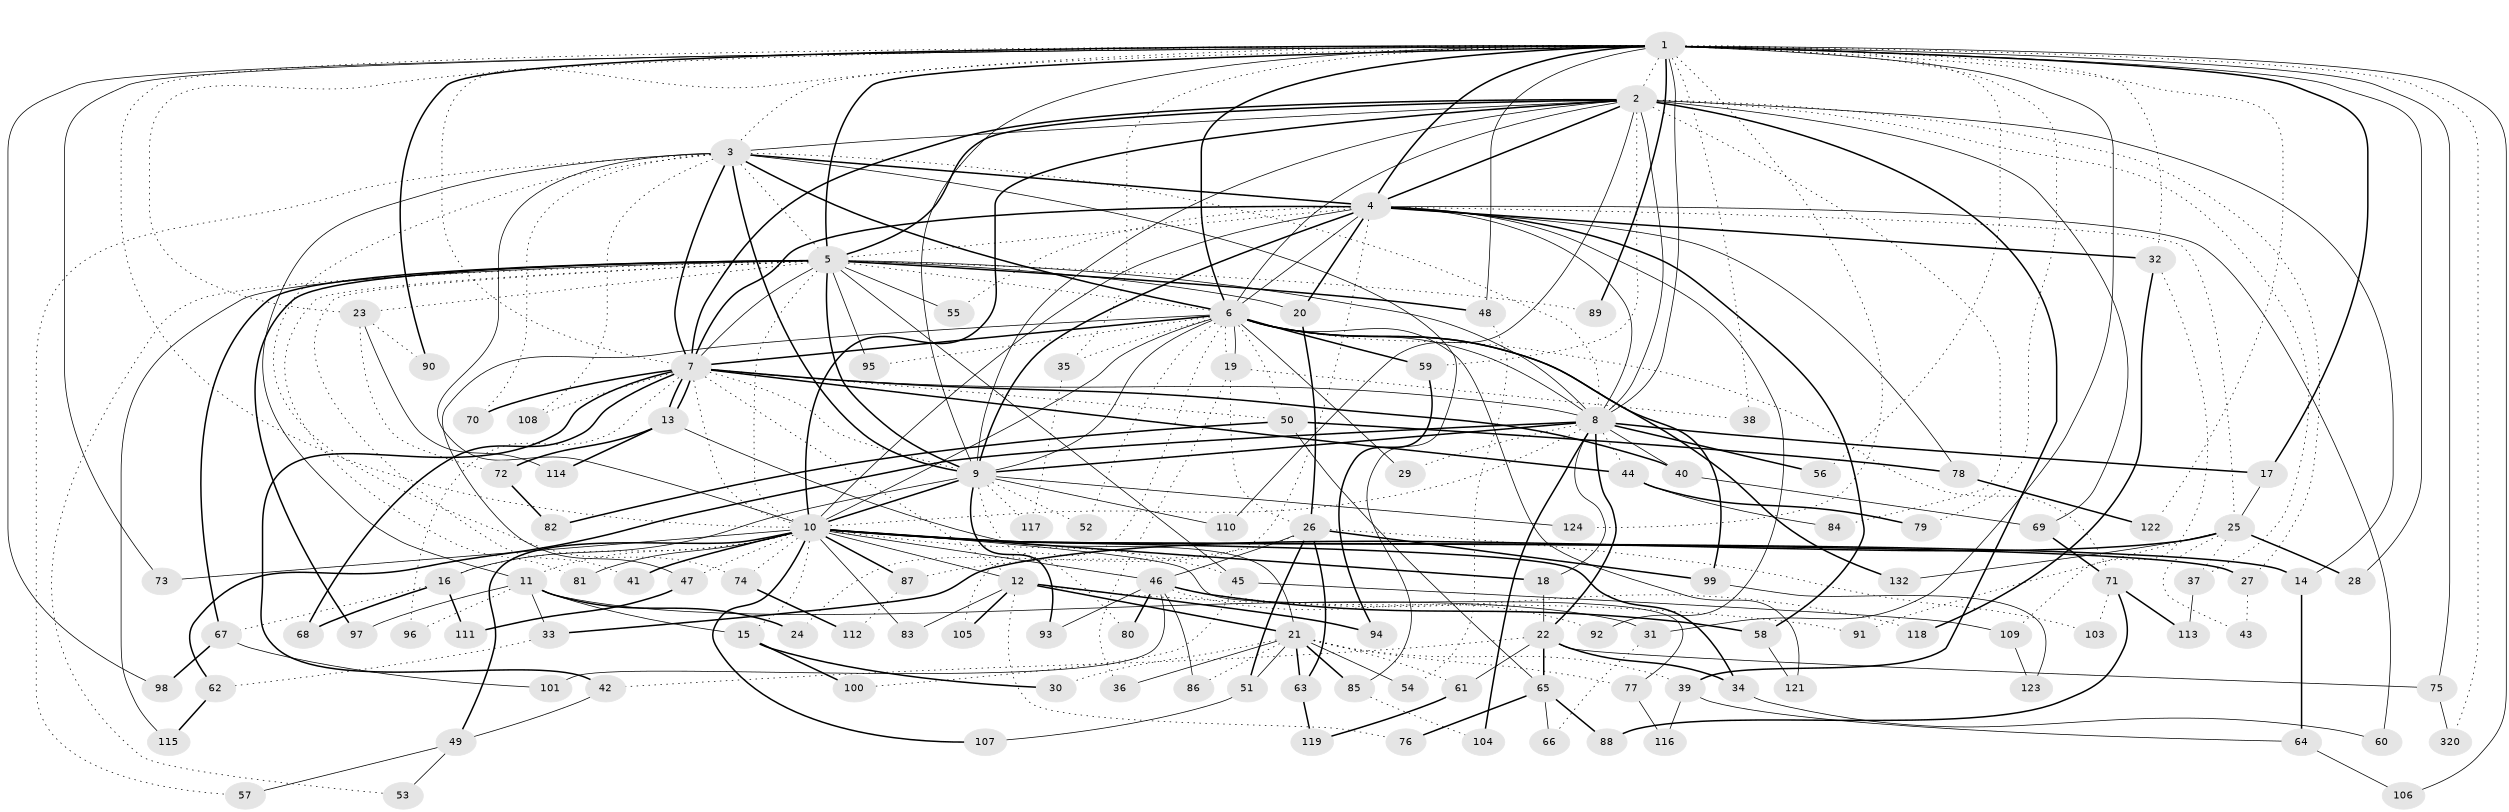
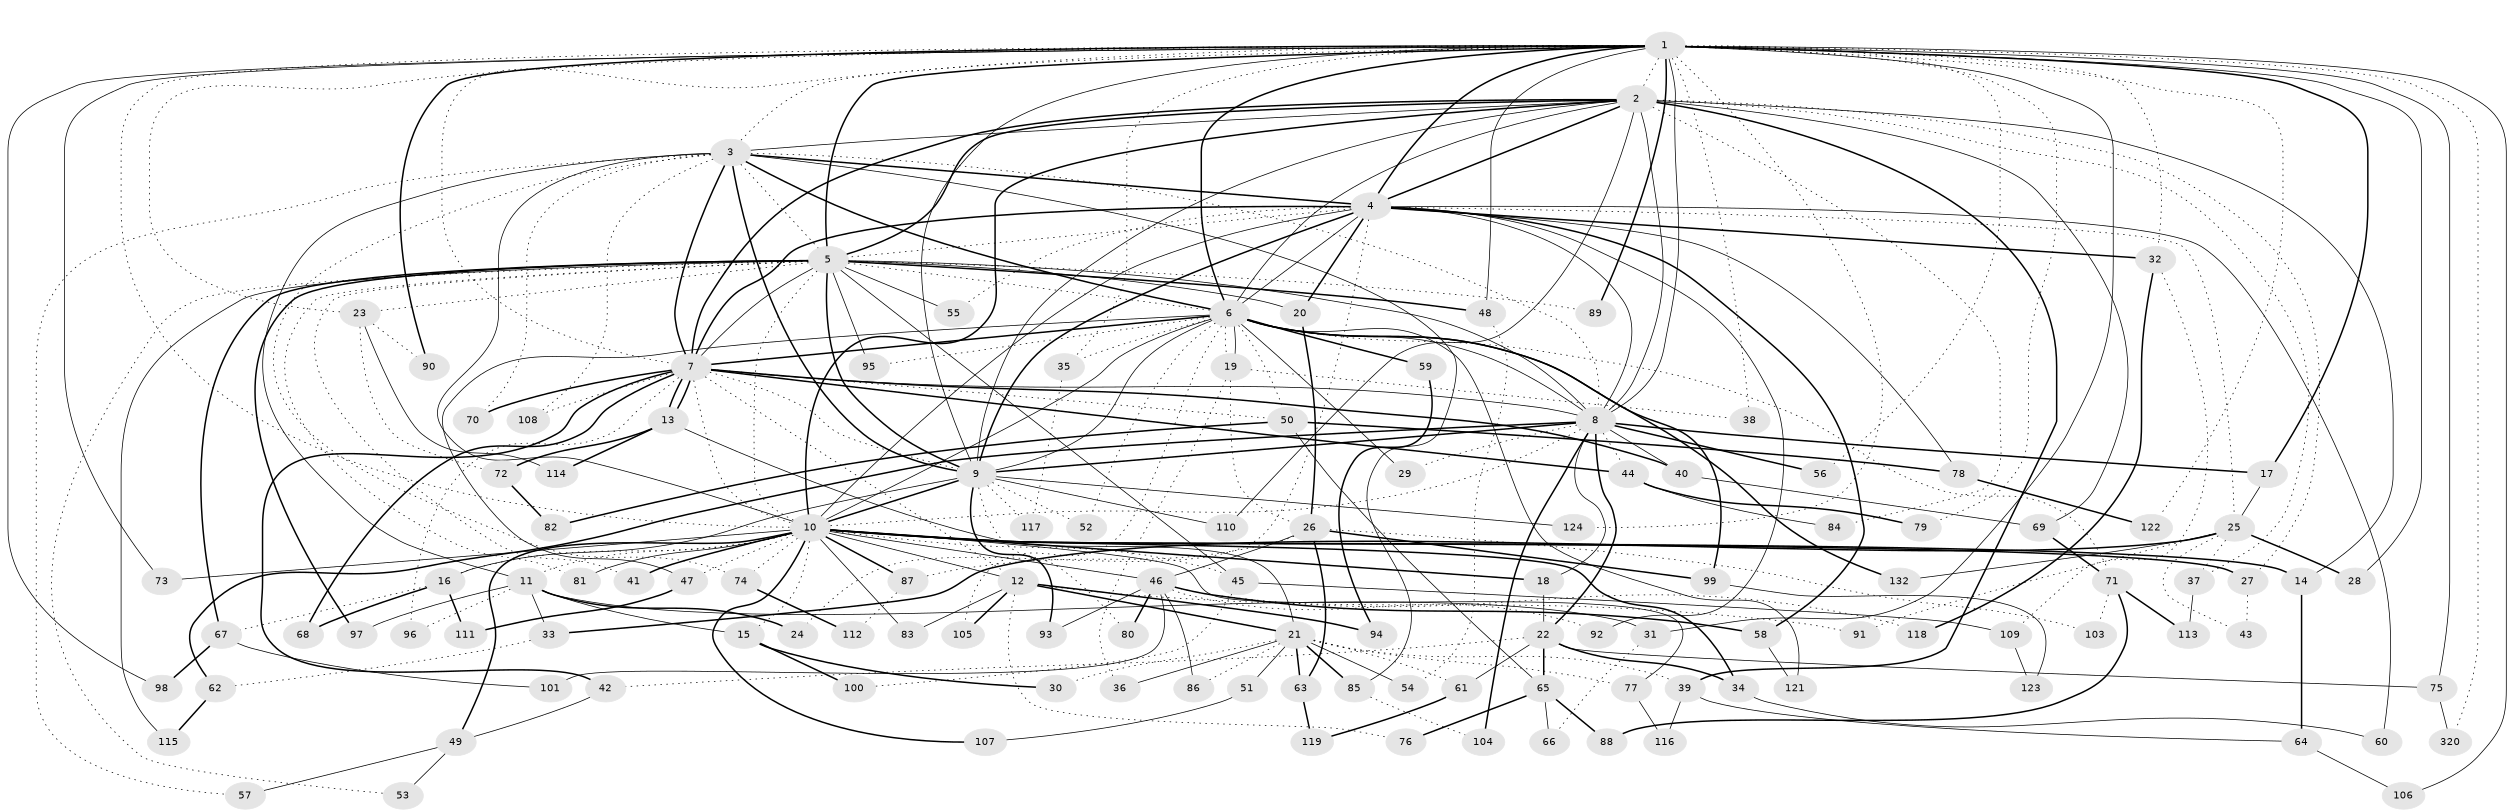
edge "2" -- "59": removed
edge "26" -- "51": removed
